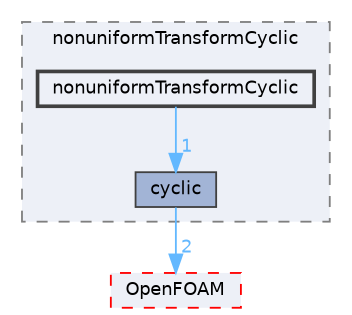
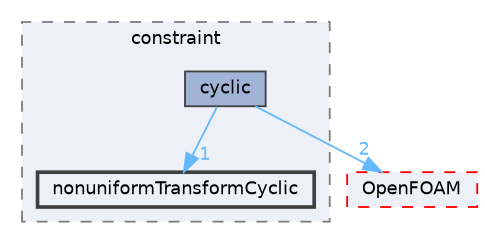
cluster "nonuniformTransformCyclic": label "nonuniformTransformCyclic" -> "constraint"
edge "nonuniformTransformCyclic" -> "cyclic": reversed
